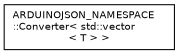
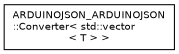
node "ARDUINOJSON_NAMESPACE ::Converter< std::vector < T > >": label "ARDUINOJSON_NAMESPACE ::Converter< std::vector < T > >" -> "ARDUINOJSON_ARDUINOJSON ::Converter< std::vector < T > >"
